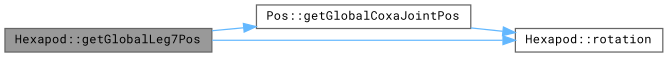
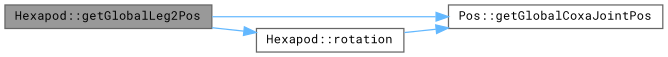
edge "Pos::getGlobalCoxaJointPos" -> "Hexapod::rotation": reversed
node "Hexapod::getGlobalLeg7Pos": label "Hexapod::getGlobalLeg7Pos" -> "Hexapod::getGlobalLeg2Pos"
